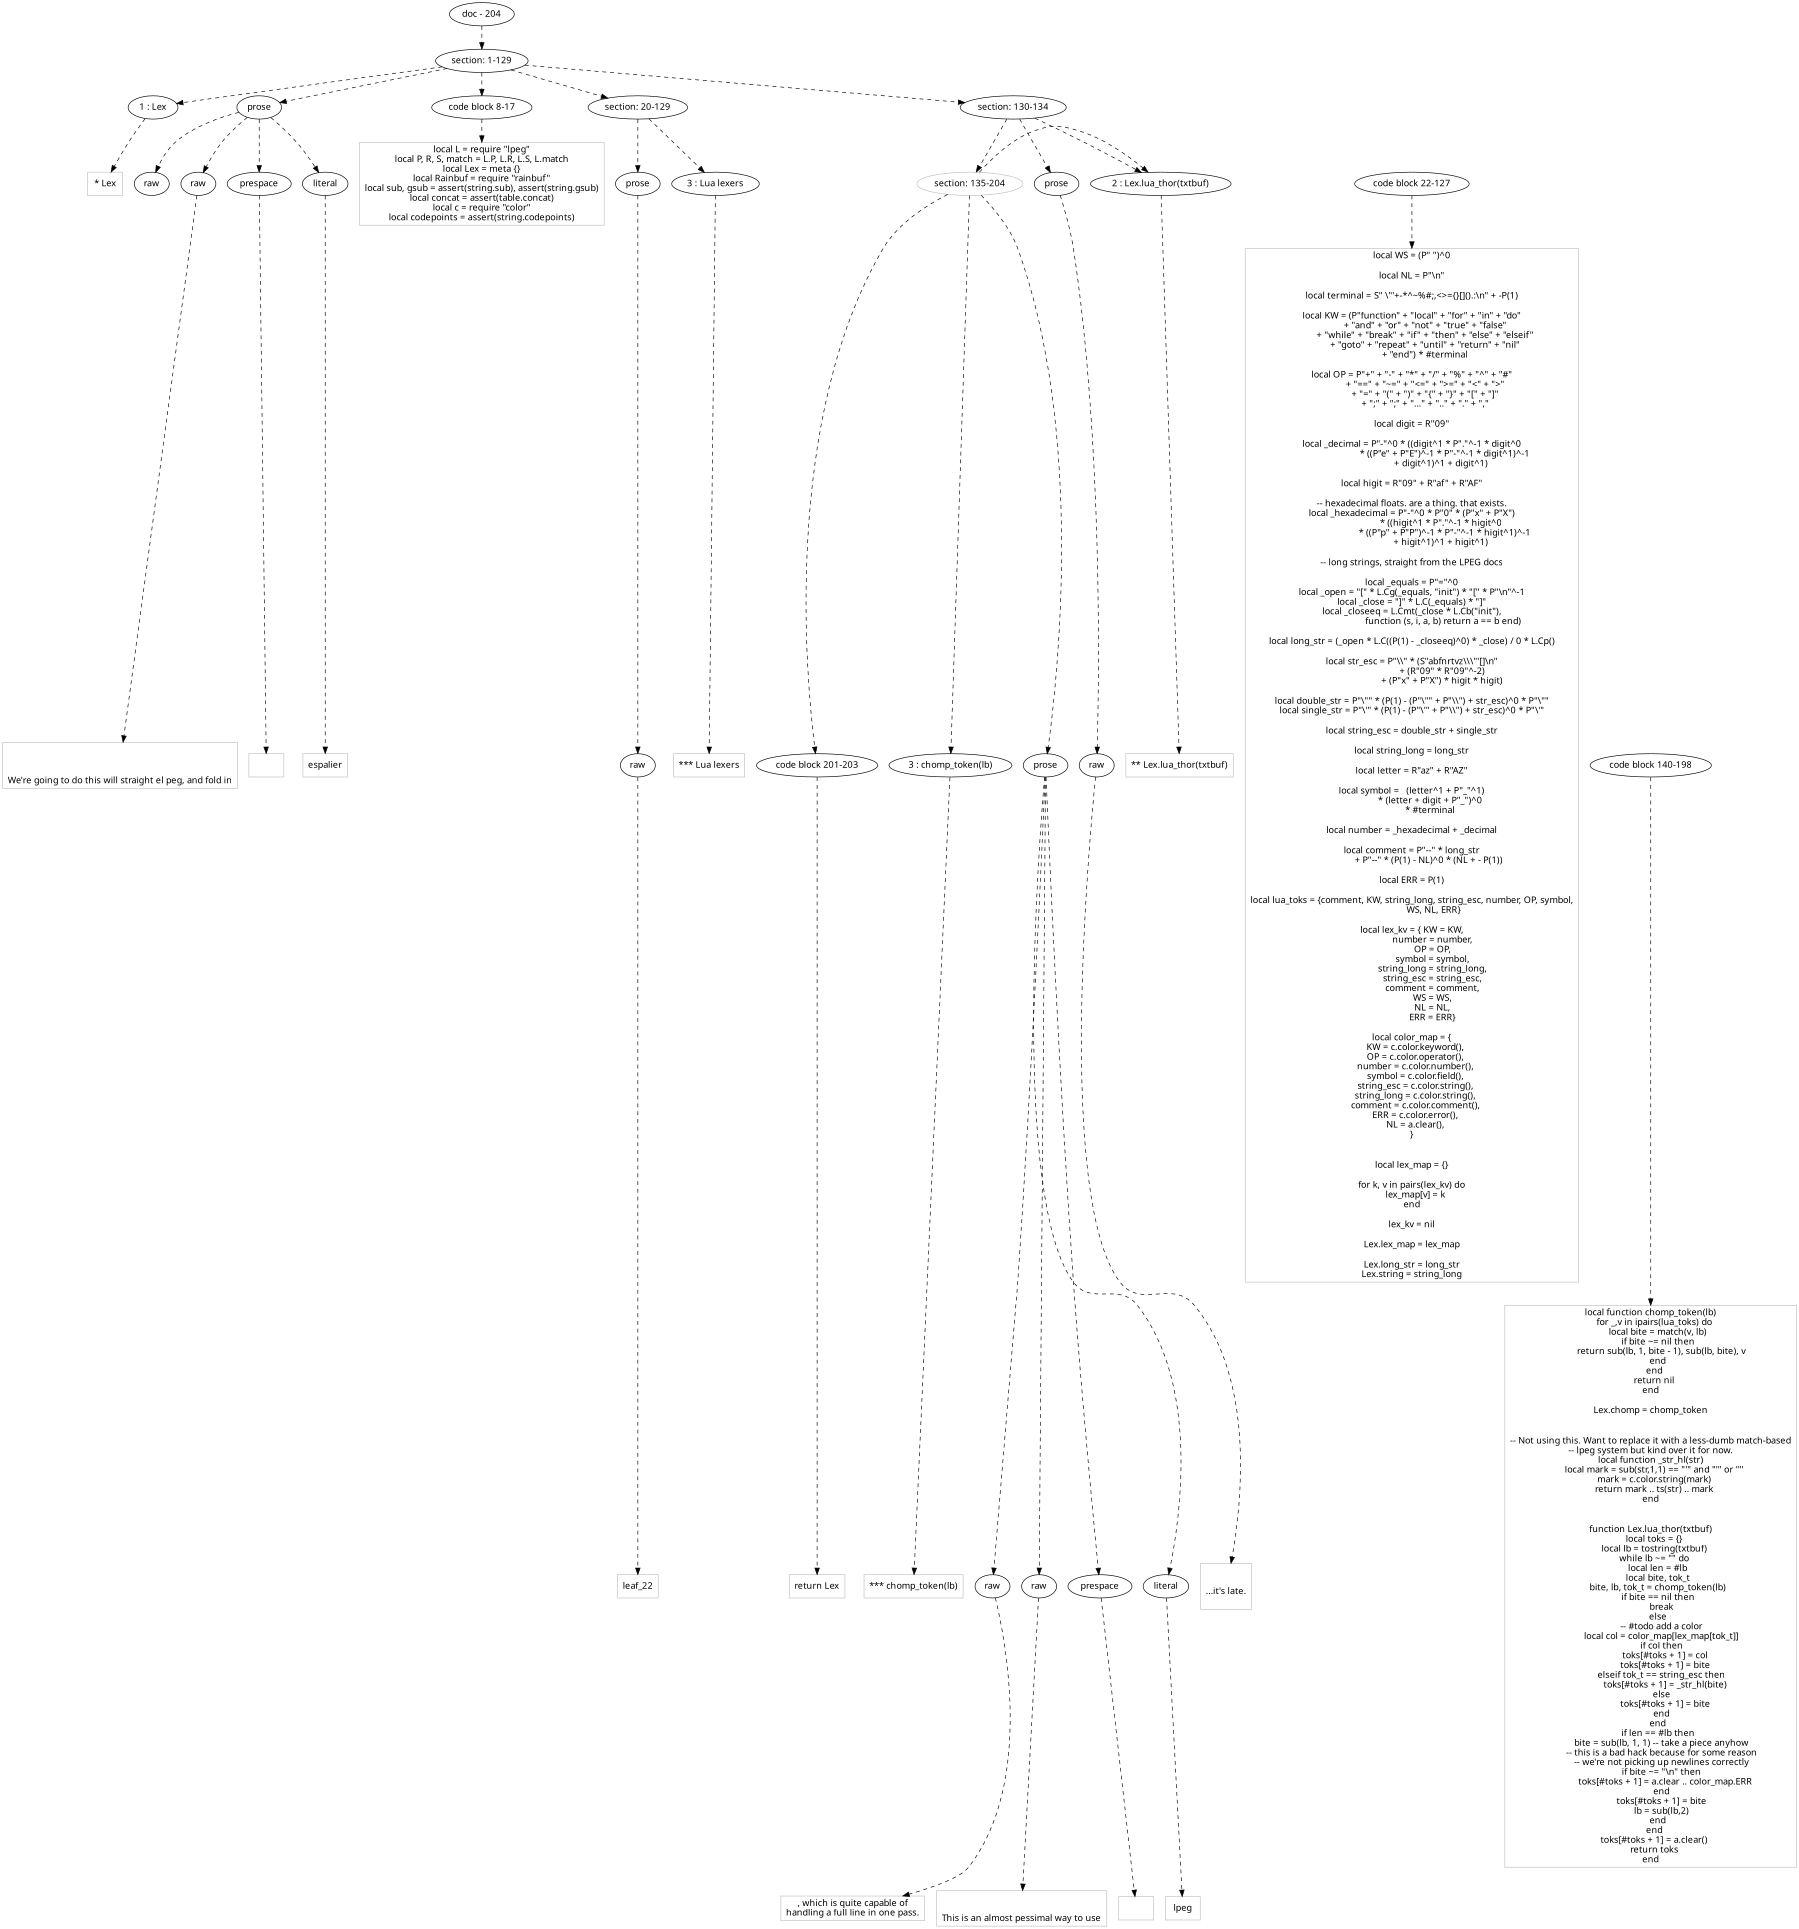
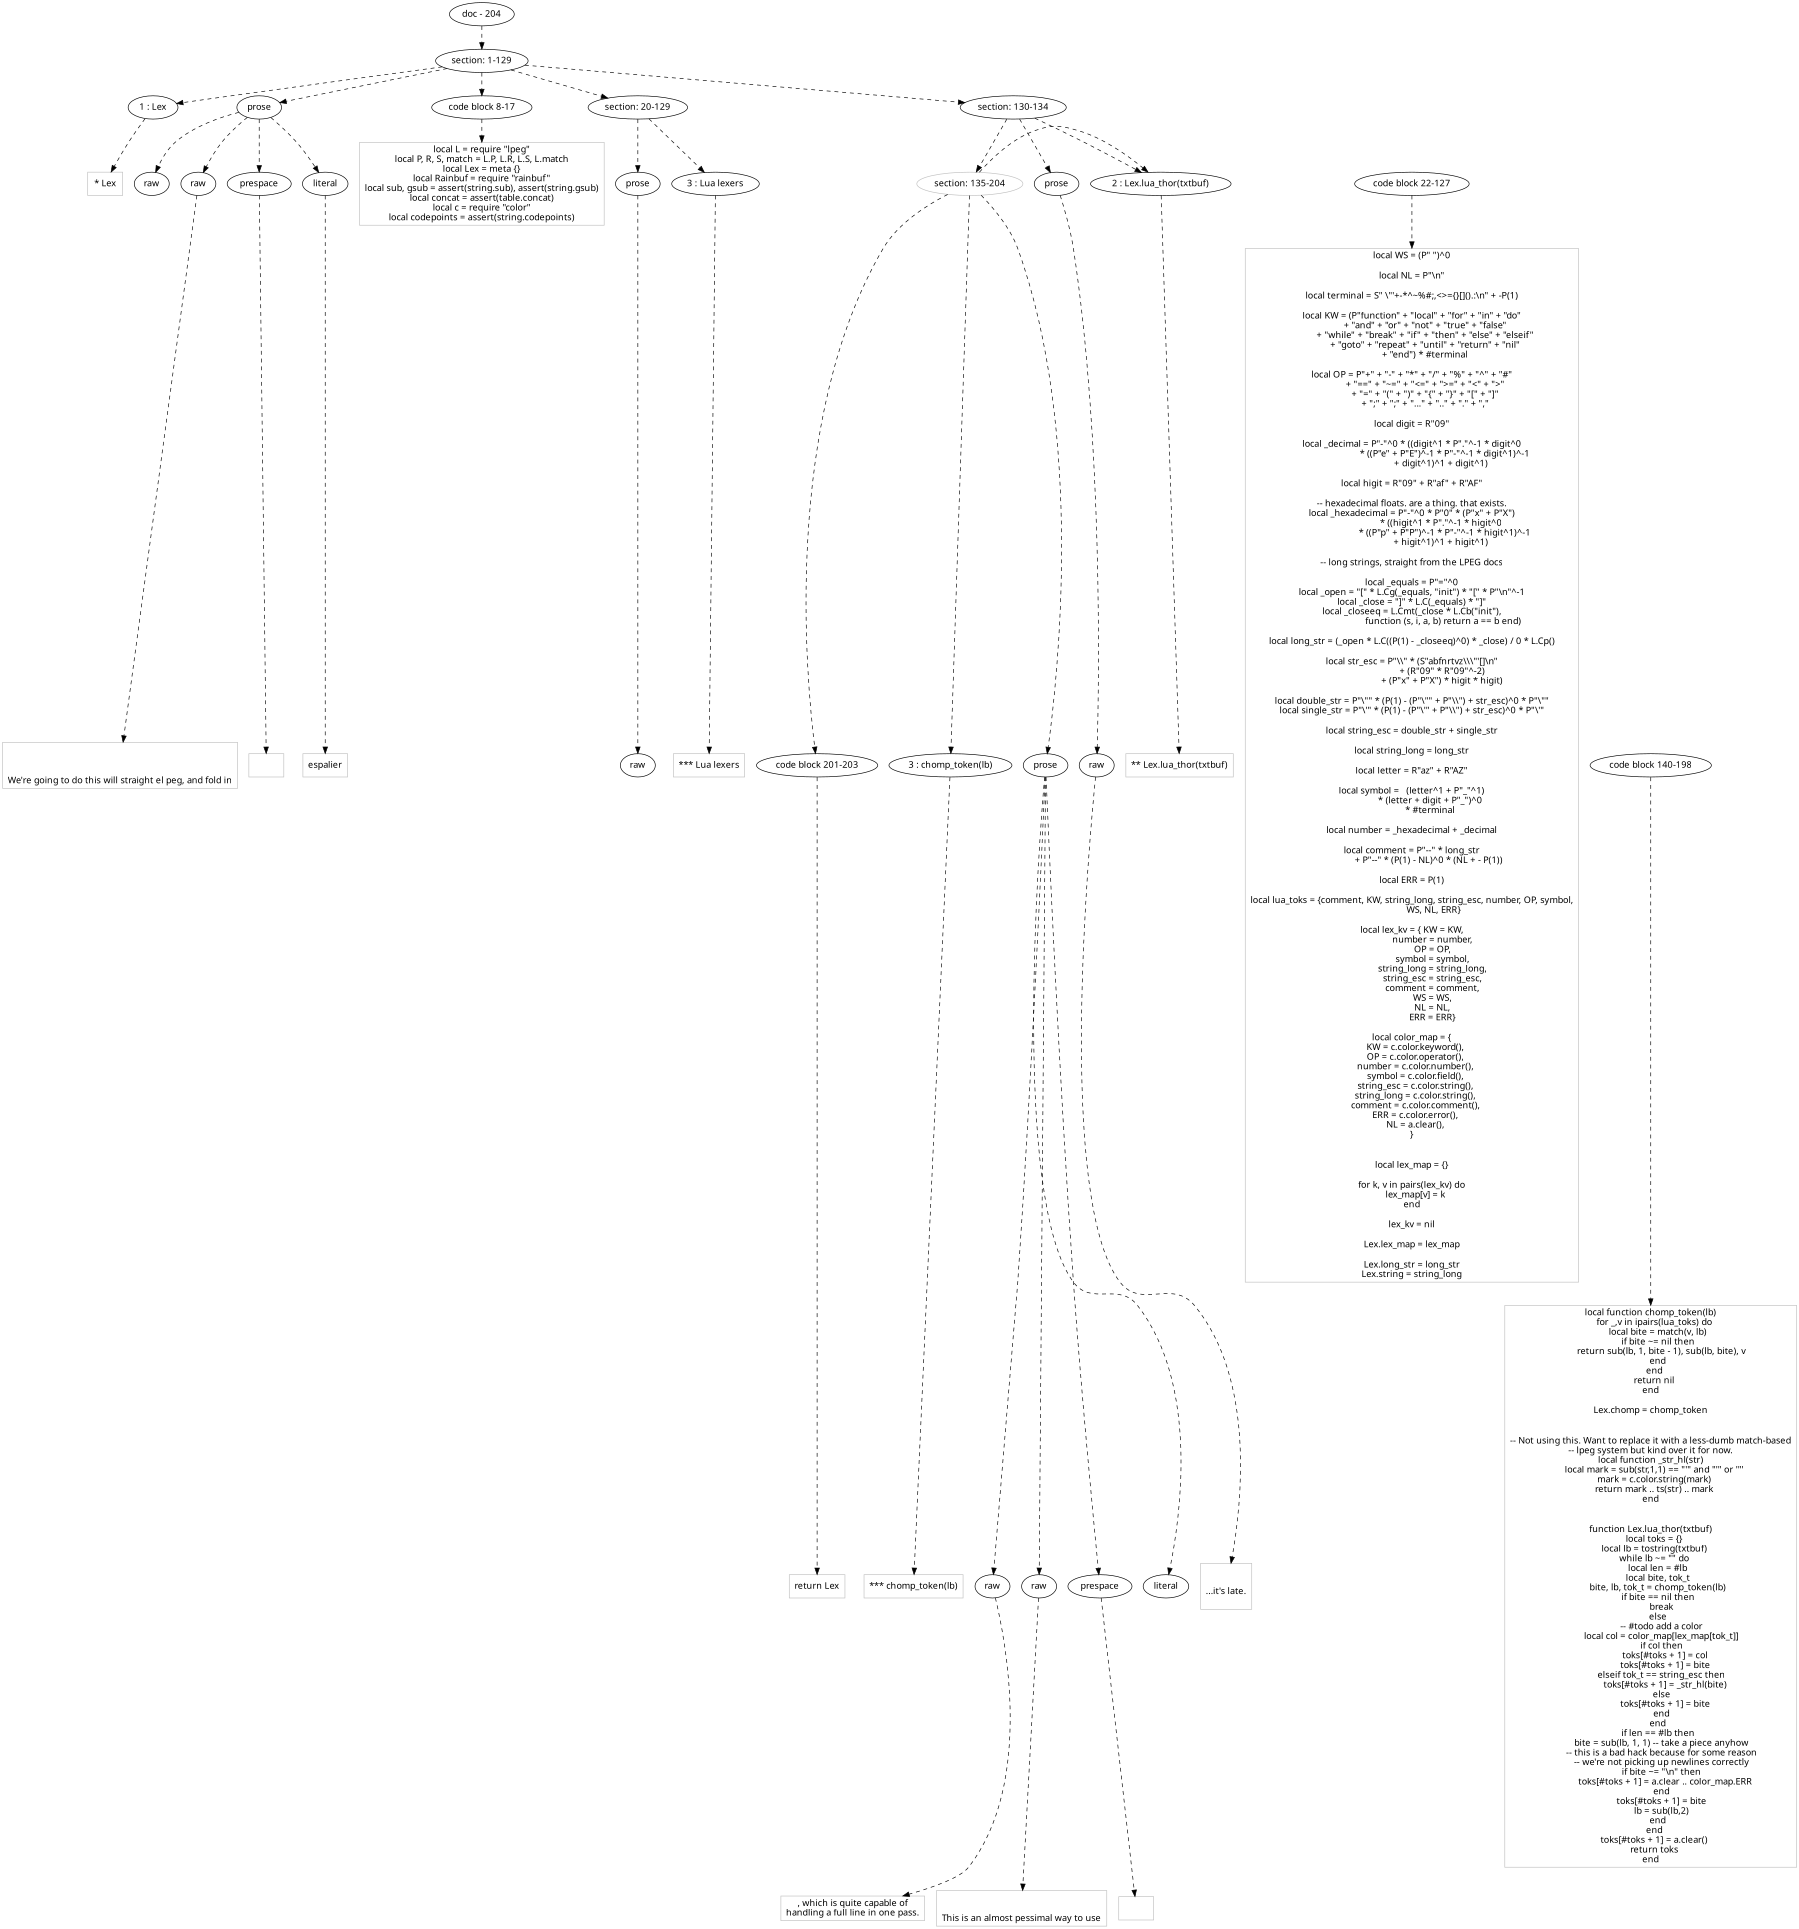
node "leaf_22": removed
node "lpeg": removed
